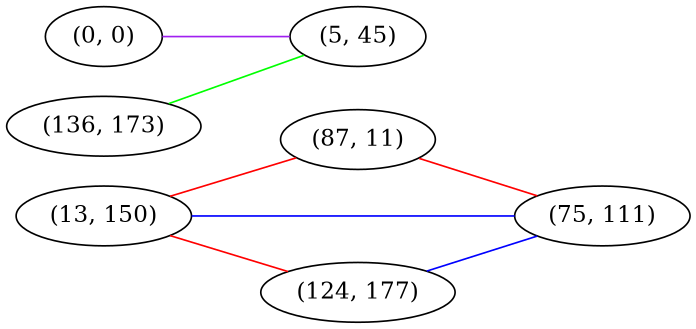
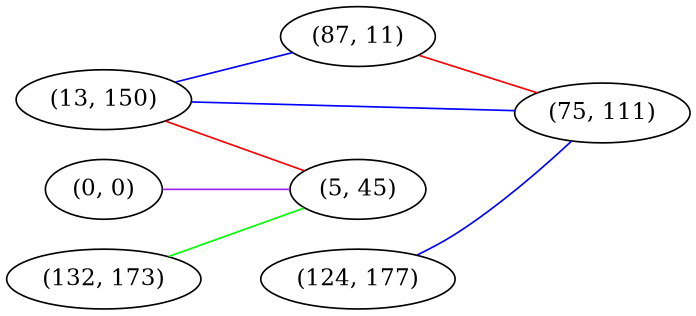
node "(136, 173)": label "(136, 173)" -> "(132, 173)"
edge "(87, 11)" -- "(13, 150)": color red -> blue
edge "(13, 150)" -- "(124, 177)": now "(13, 150)" -- "(5, 45)"
